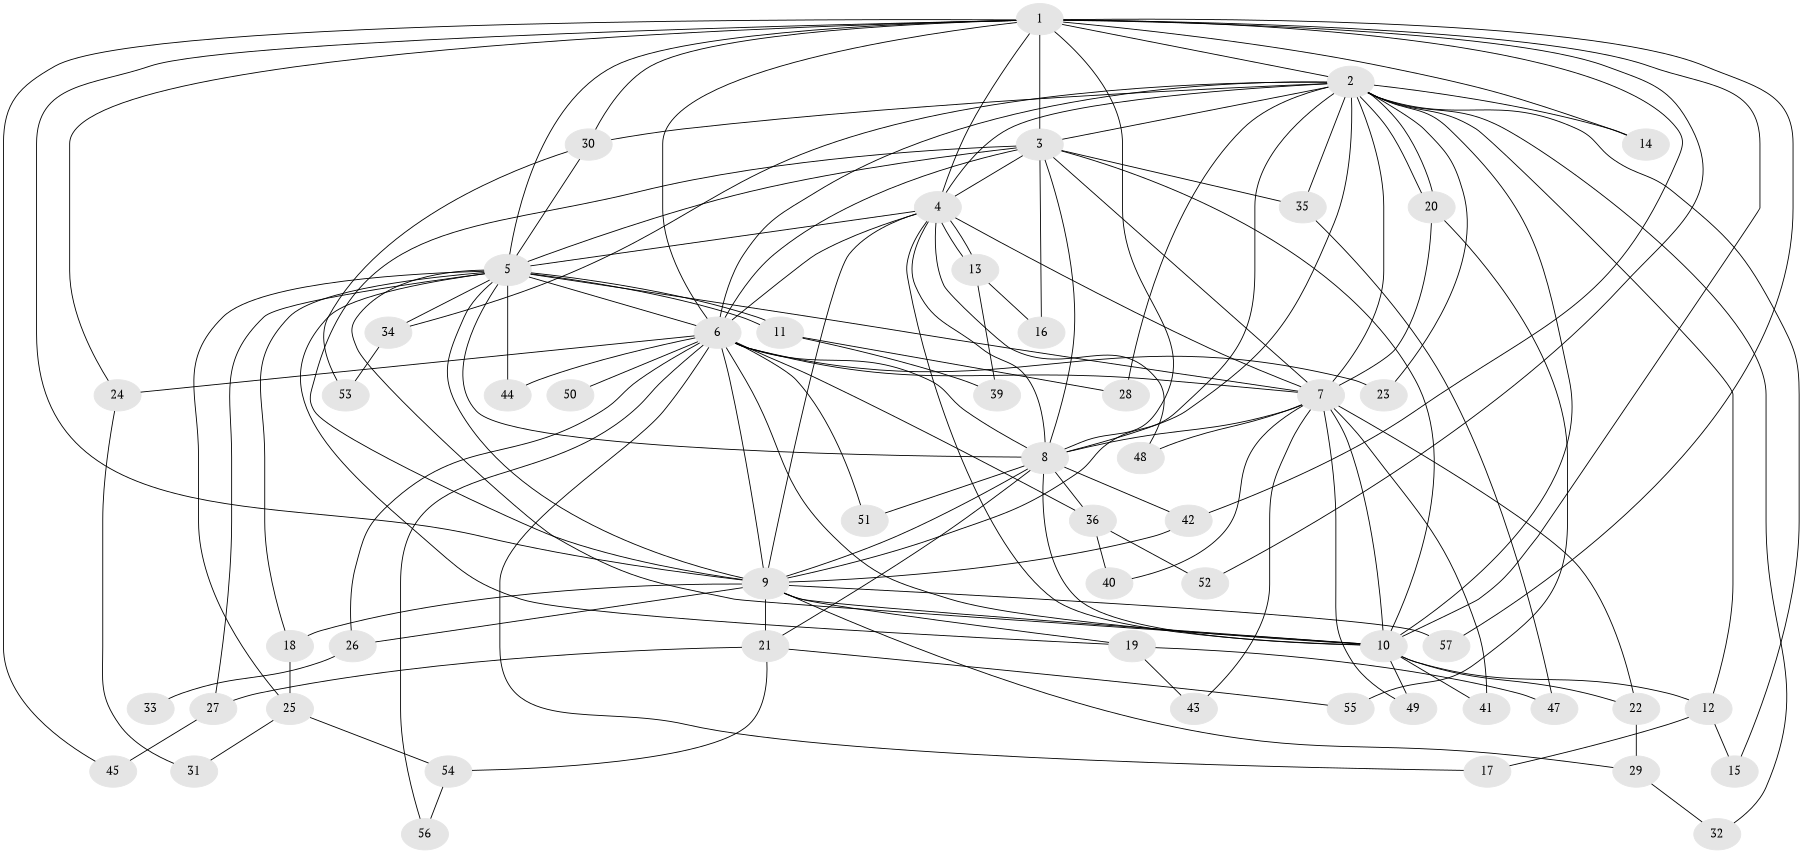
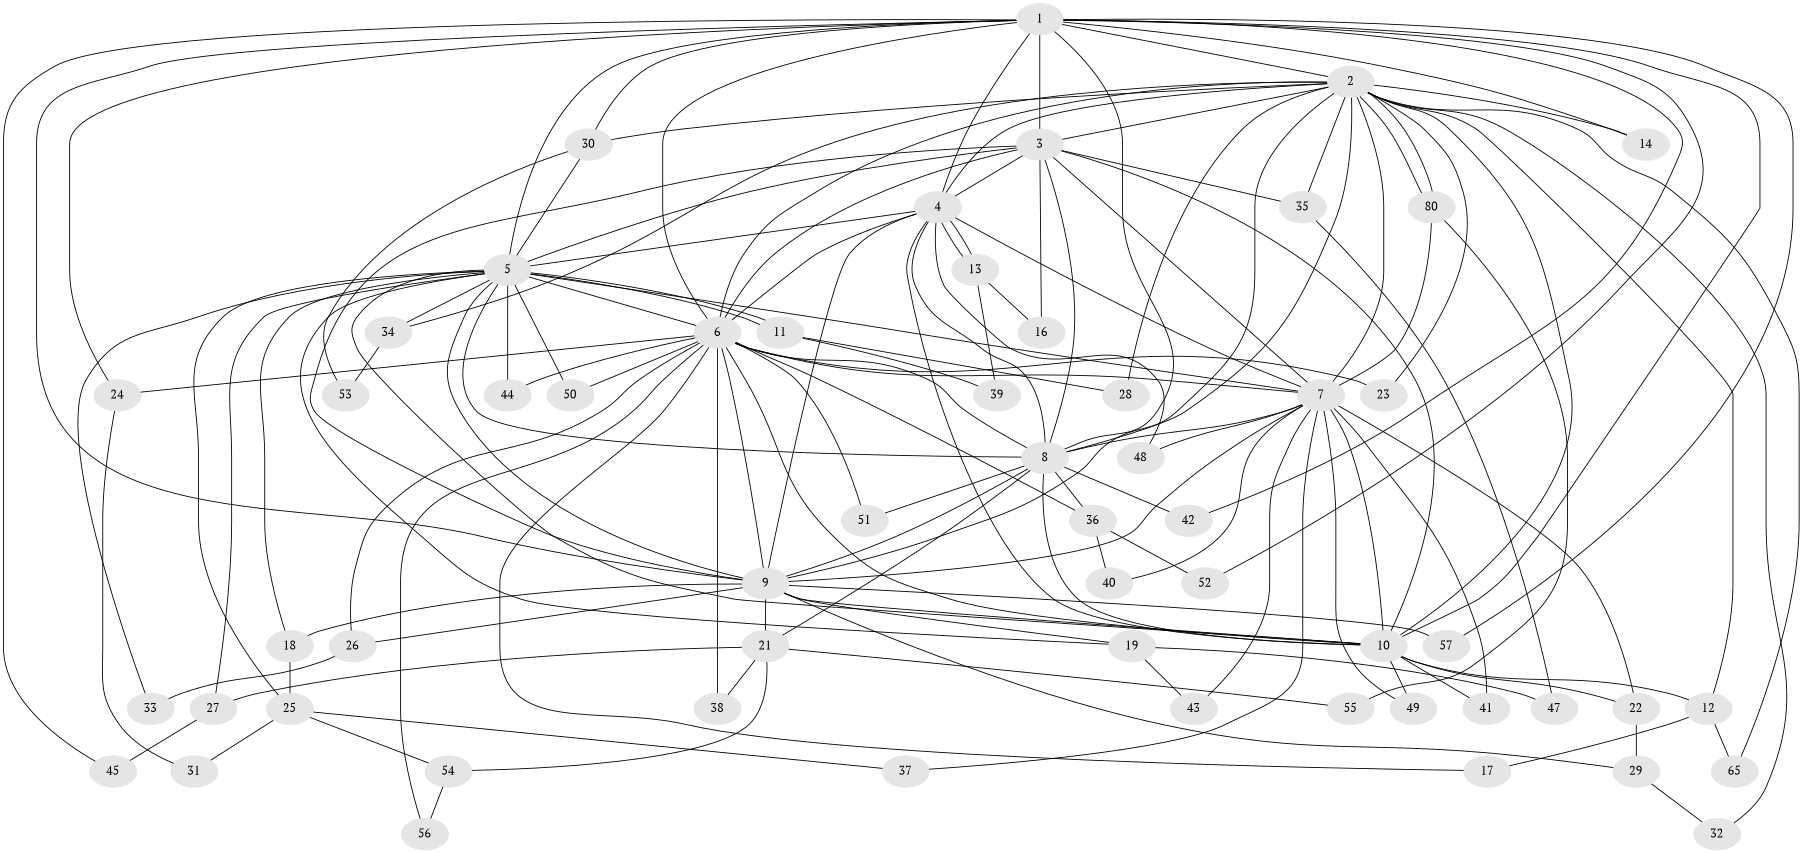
node "20": label "20" -> "80"
edge "5" -- "50": added
edge "5" -- "33": added
edge "42" -- "9": now "7" -- "9"
node "38": added
node "37": added
node "15": label "15" -> "65"
